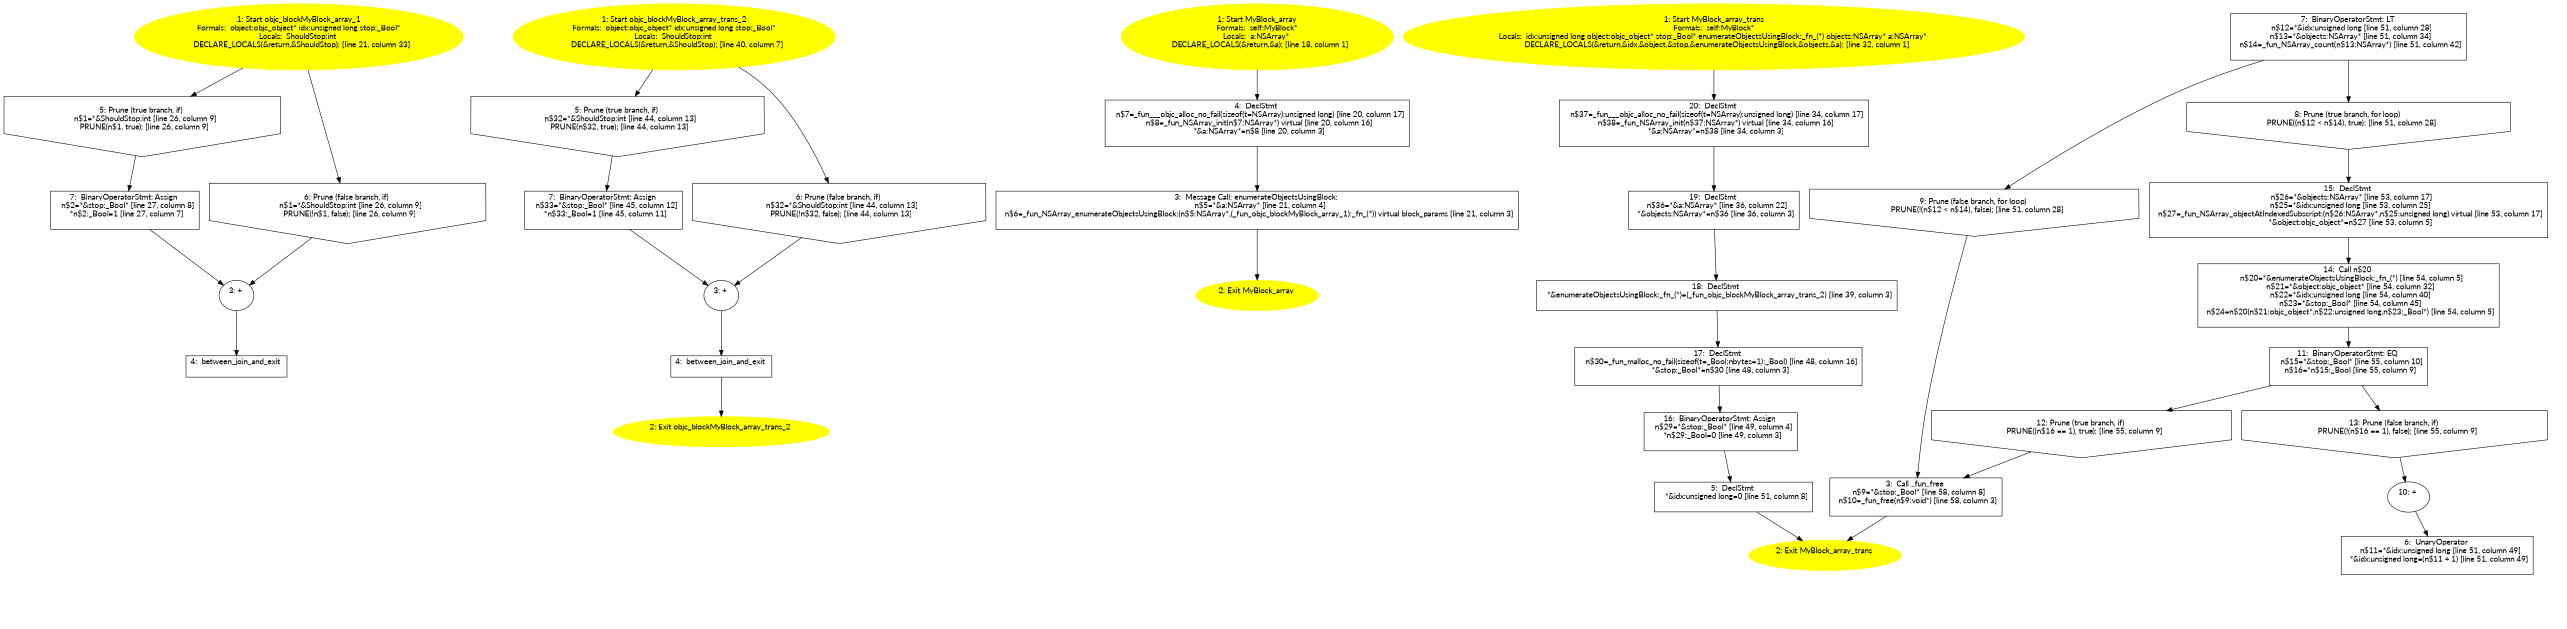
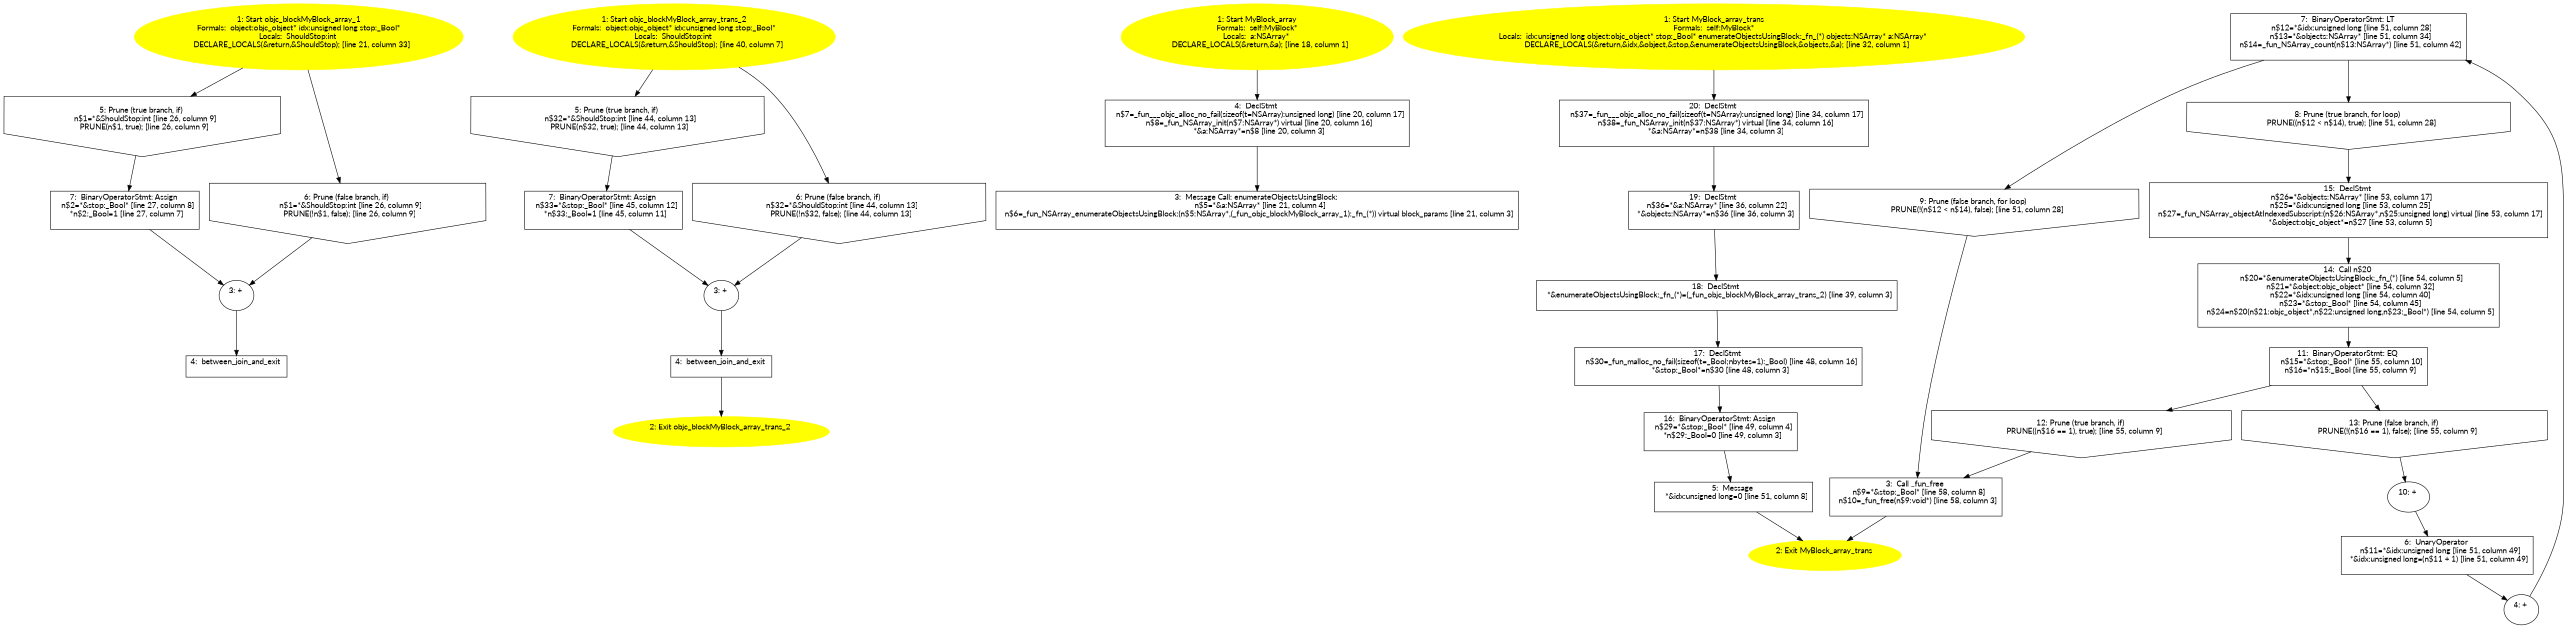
node "2: Exit MyBlock_array": removed
node "5:  DeclStmt *&idx:unsigned long=0 [line 51, column 8]": label "5:  DeclStmt *&idx:unsigned long=0 [line 51, column 8]" -> "5:  Message *&idx:unsigned long=0 [line 51, column 8]"
node "4: +": added
